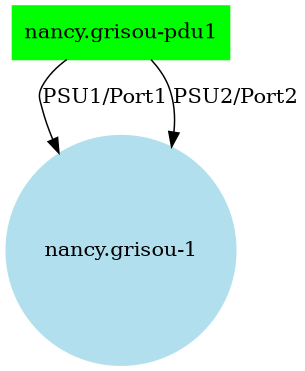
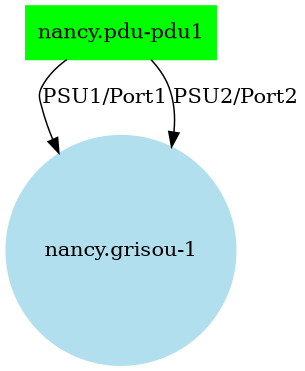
node "nancy.grisou-pdu1": label "nancy.grisou-pdu1" -> "nancy.pdu-pdu1"
